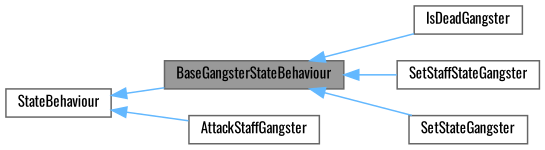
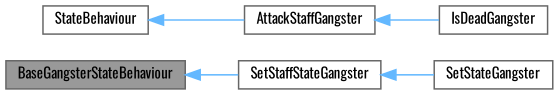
edge "IsDeadGangster" -> "BaseGangsterStateBehaviour": now "IsDeadGangster" -> "AttackStaffGangster"
edge "BaseGangsterStateBehaviour" -> "StateBehaviour": removed
edge "SetStateGangster" -> "BaseGangsterStateBehaviour": now "SetStateGangster" -> "SetStaffStateGangster"
